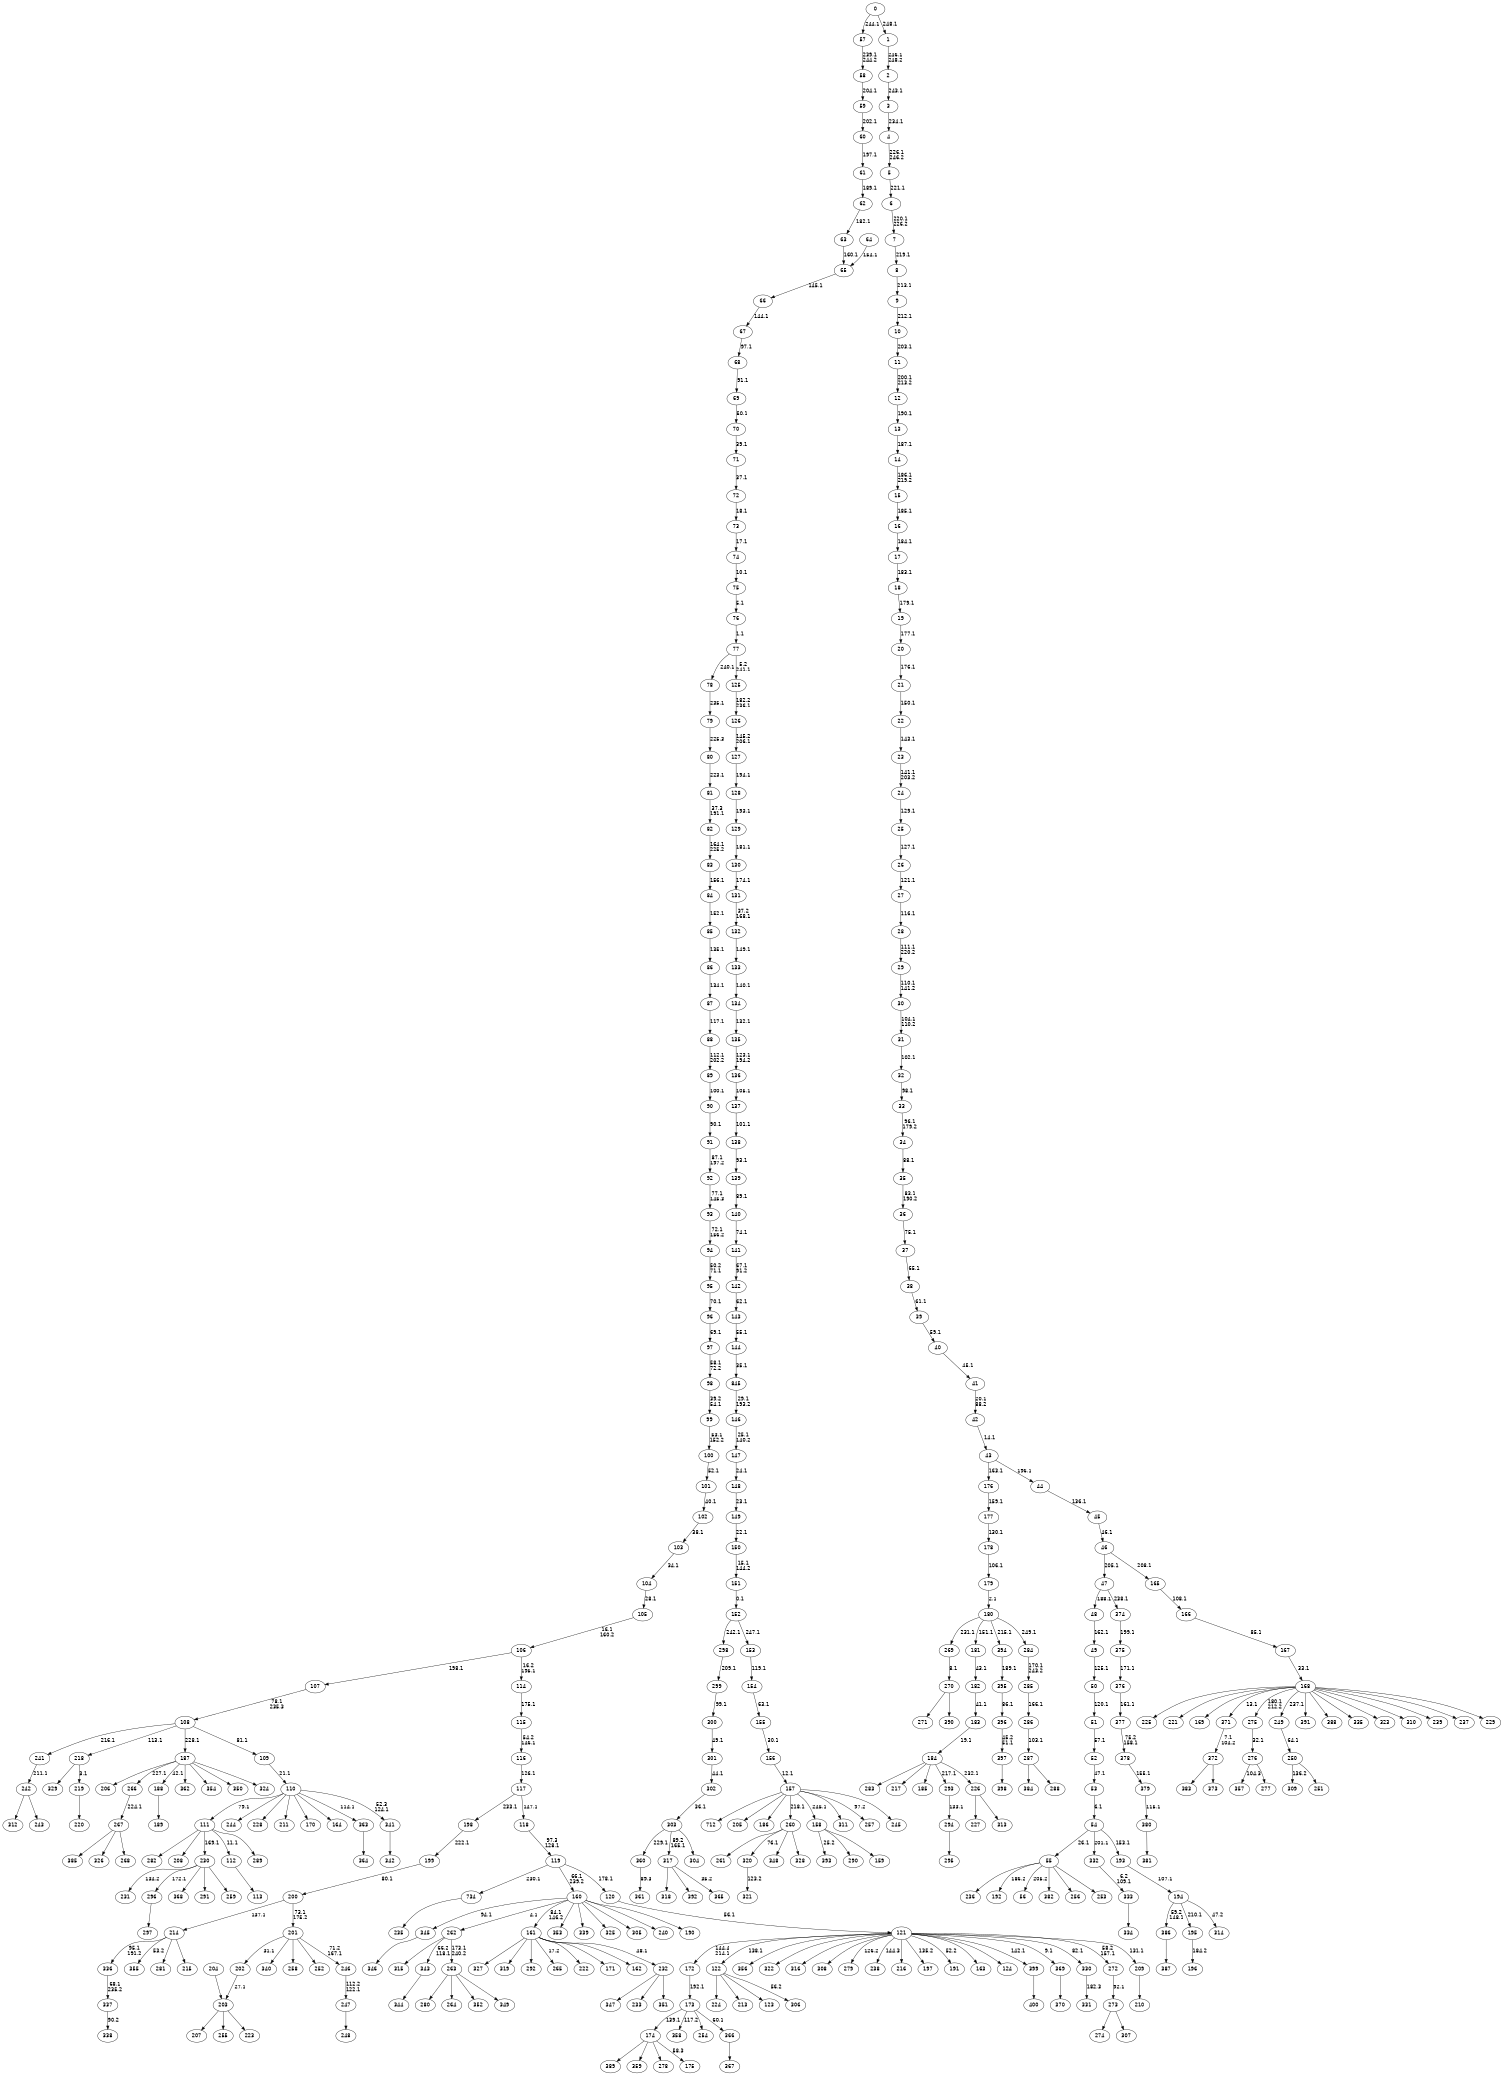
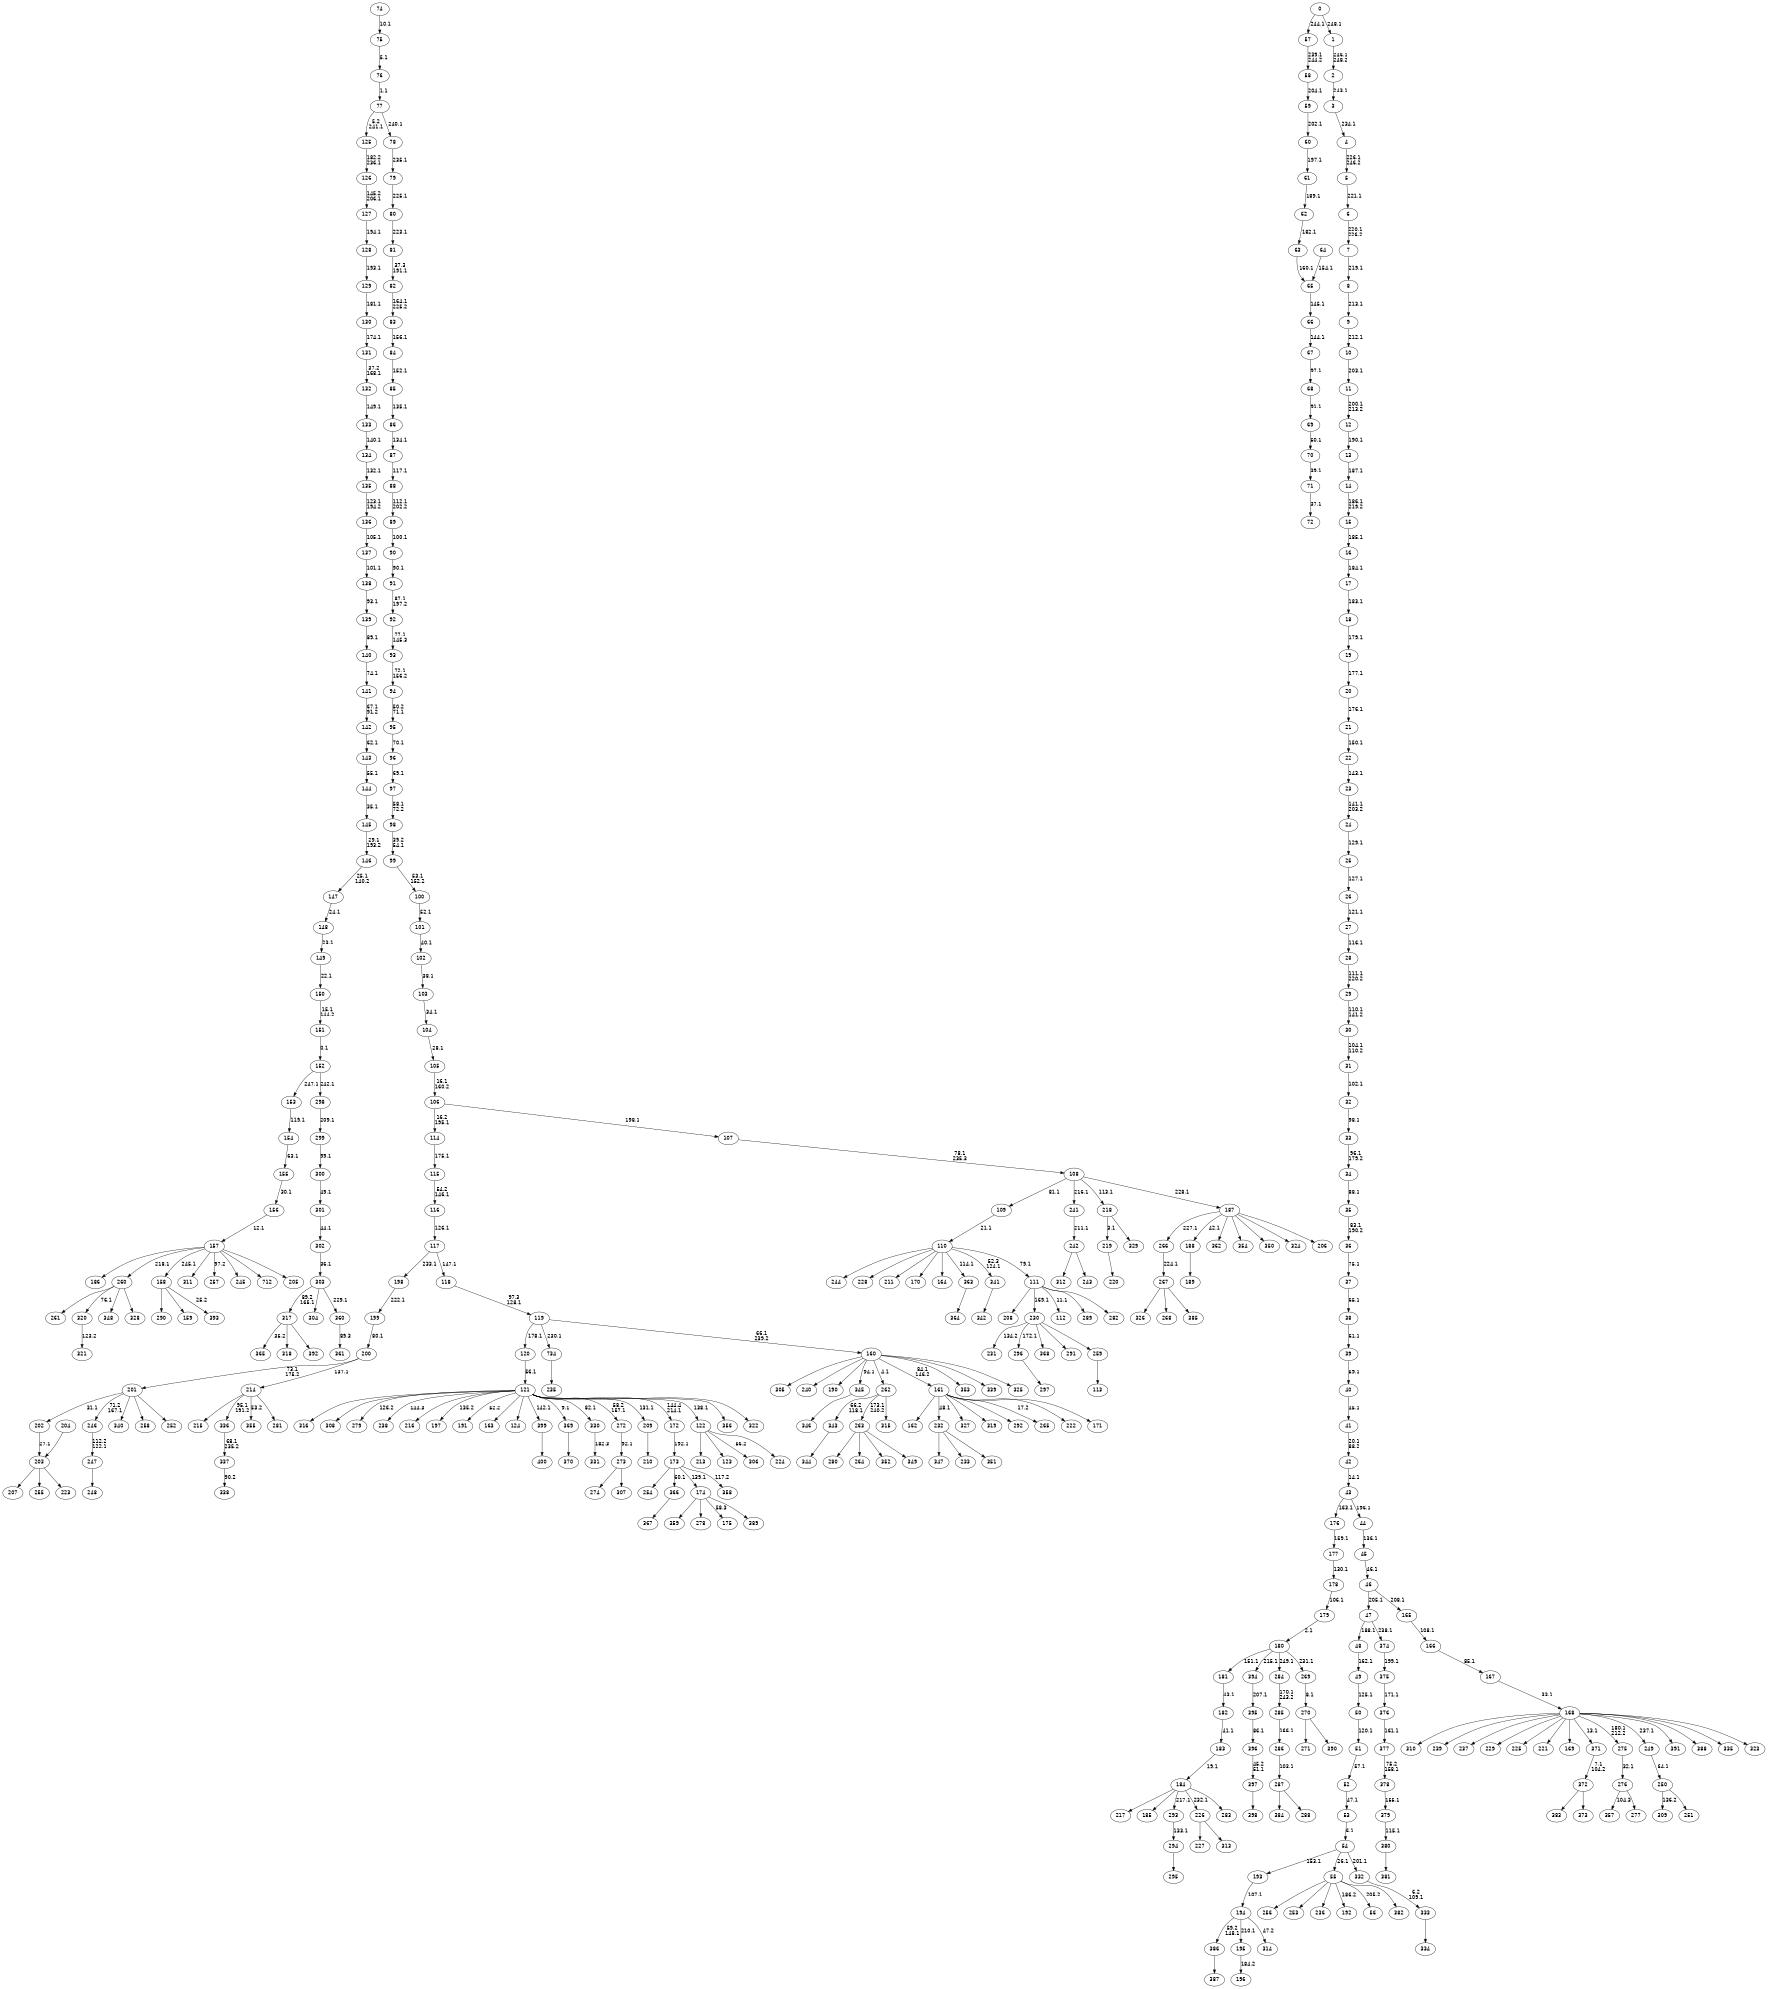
node "73": removed
edge "79" -> "80": label "225,3" -> "225,1"
node "845": label "845" -> "145"
edge "394" -> "395": label "189,1" -> "207,1"
edge "112" -> "113": now "259" -> "113"
